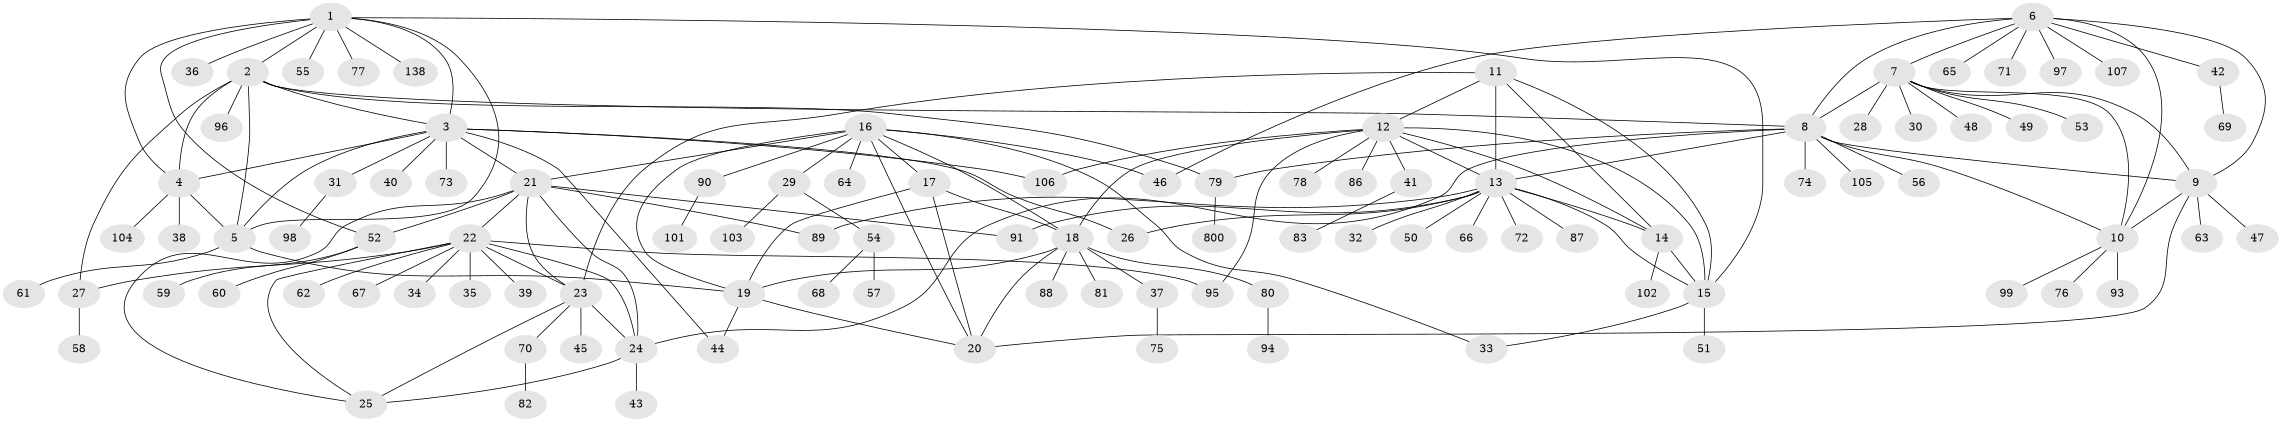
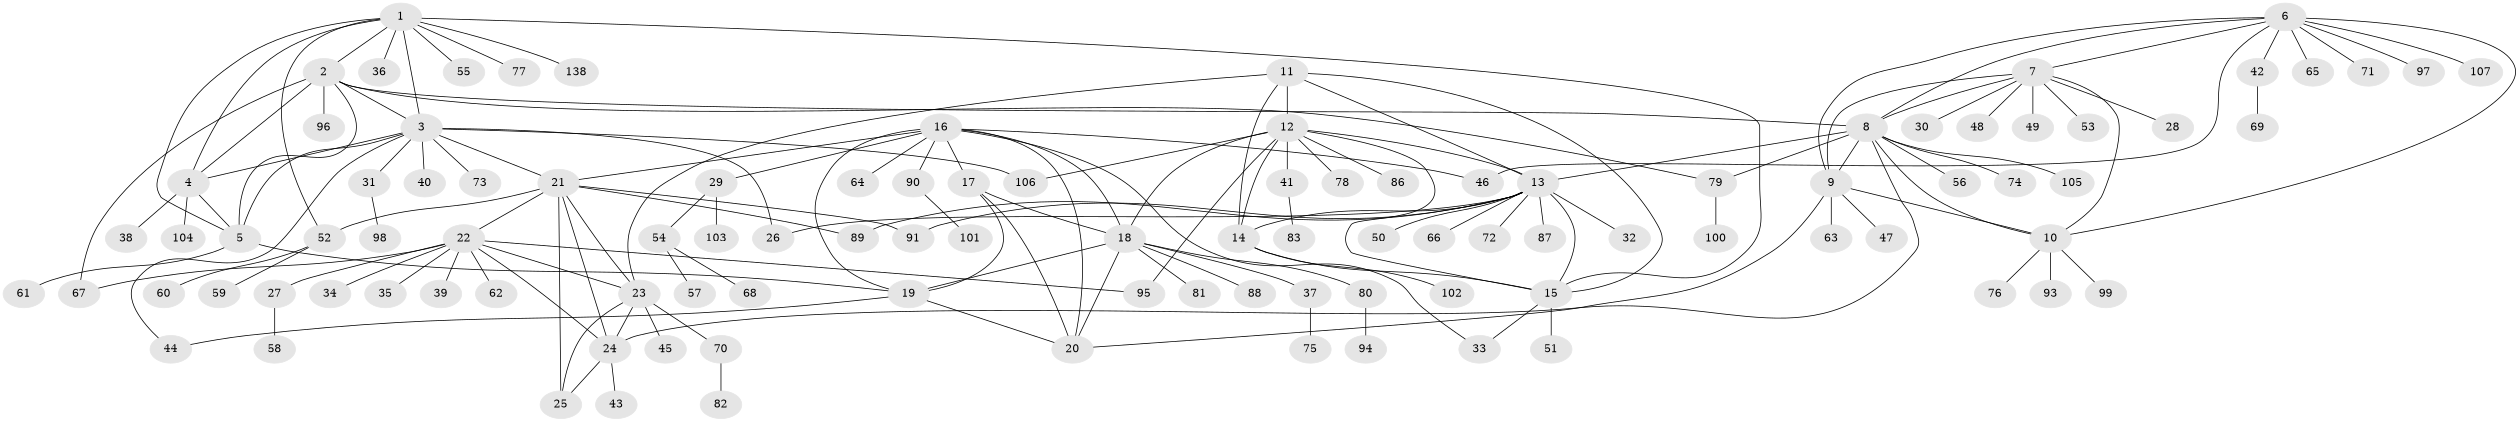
edge "2" -- "27": now "2" -- "67"
node "800": label "800" -> "100"
edge "22" -- "25": removed
